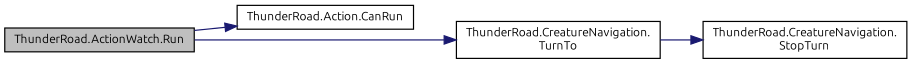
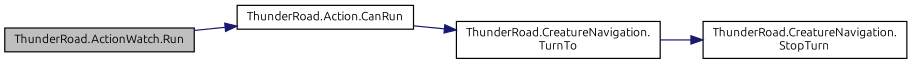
edge "ThunderRoad.ActionWatch.Run" -> "ThunderRoad.CreatureNavigation. TurnTo": now "ThunderRoad.Action.CanRun" -> "ThunderRoad.CreatureNavigation. TurnTo"
